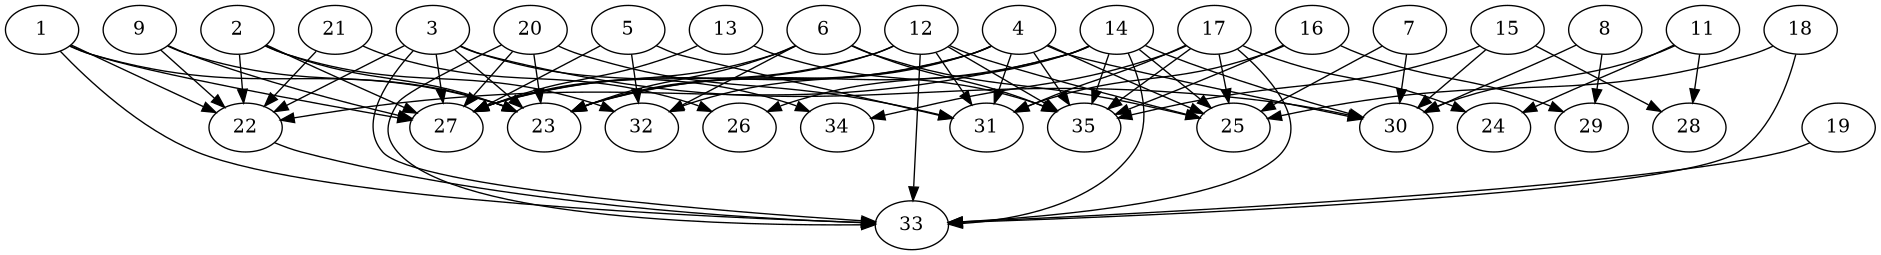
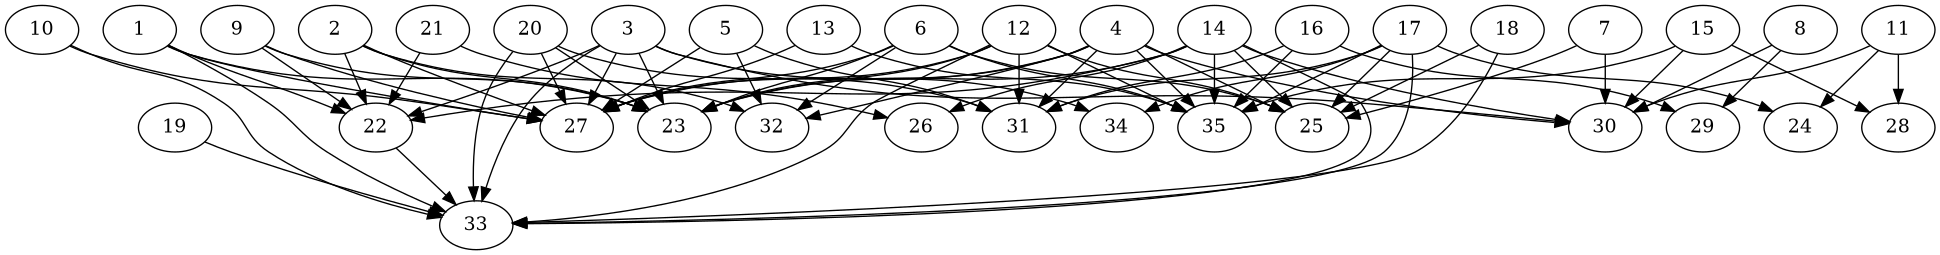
node "10": added
